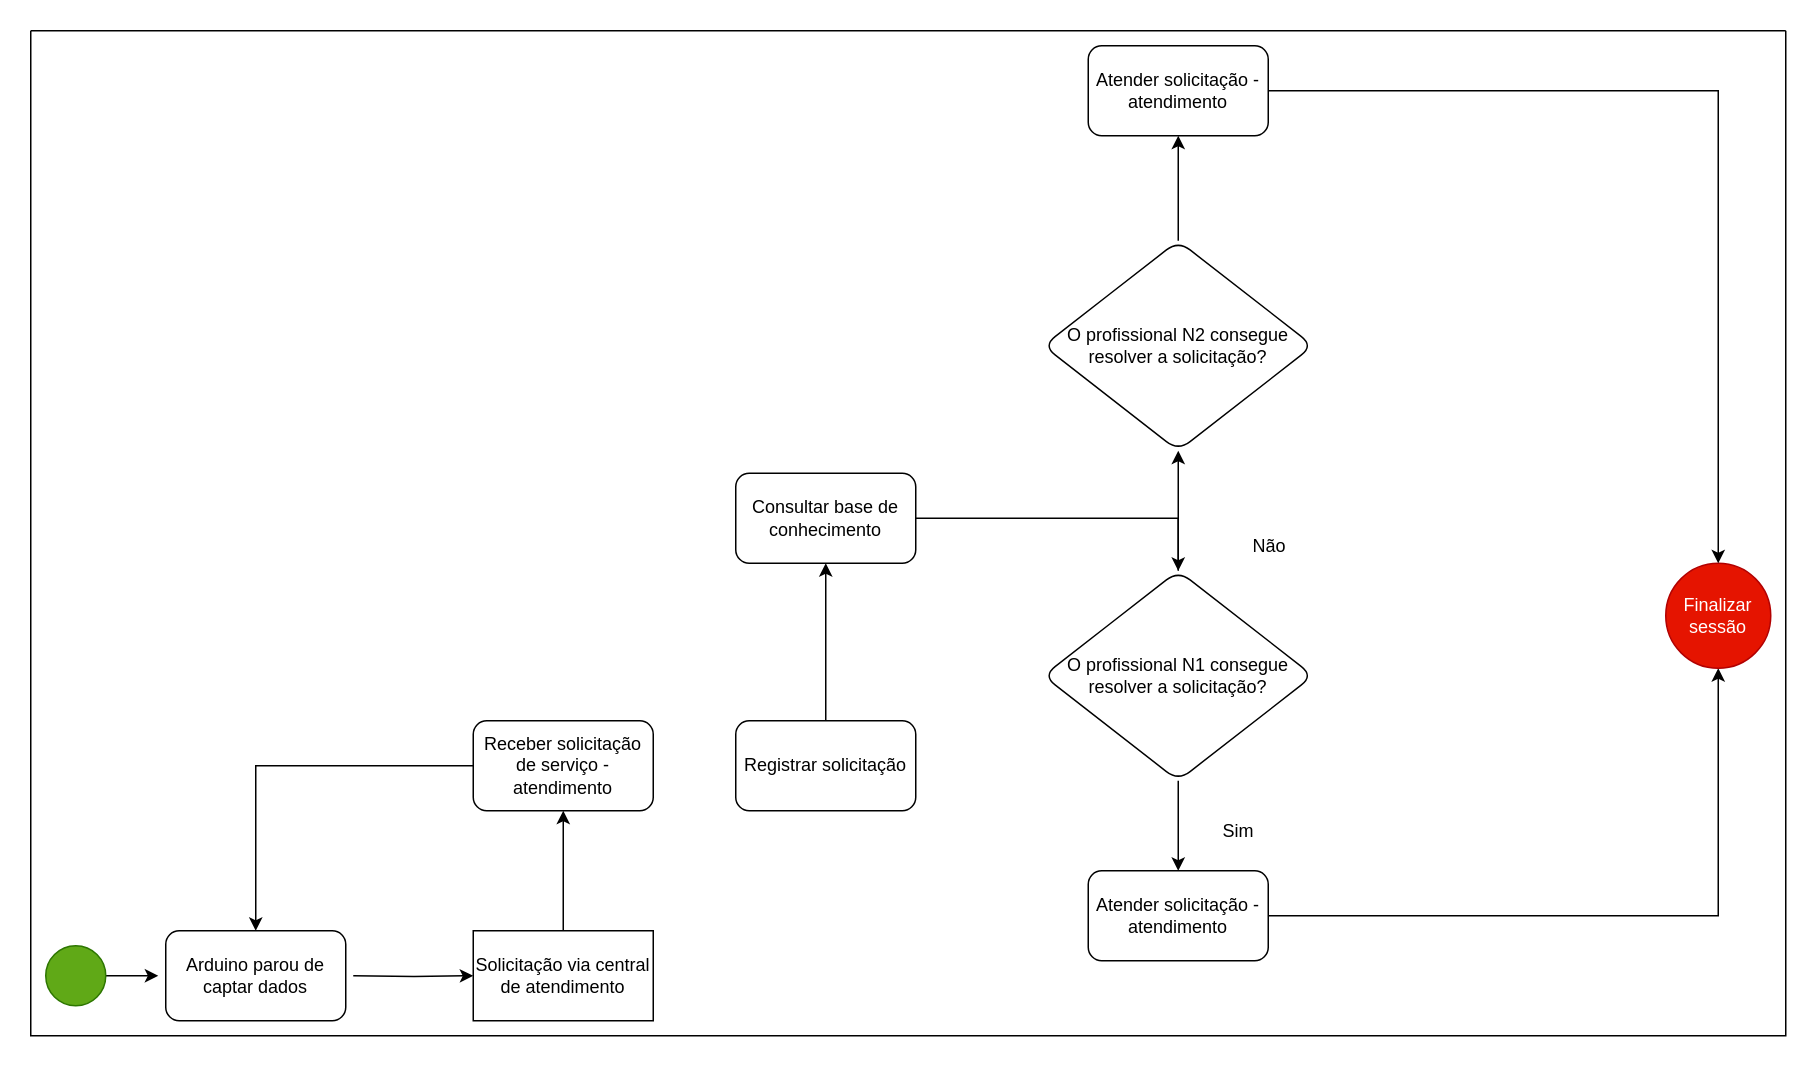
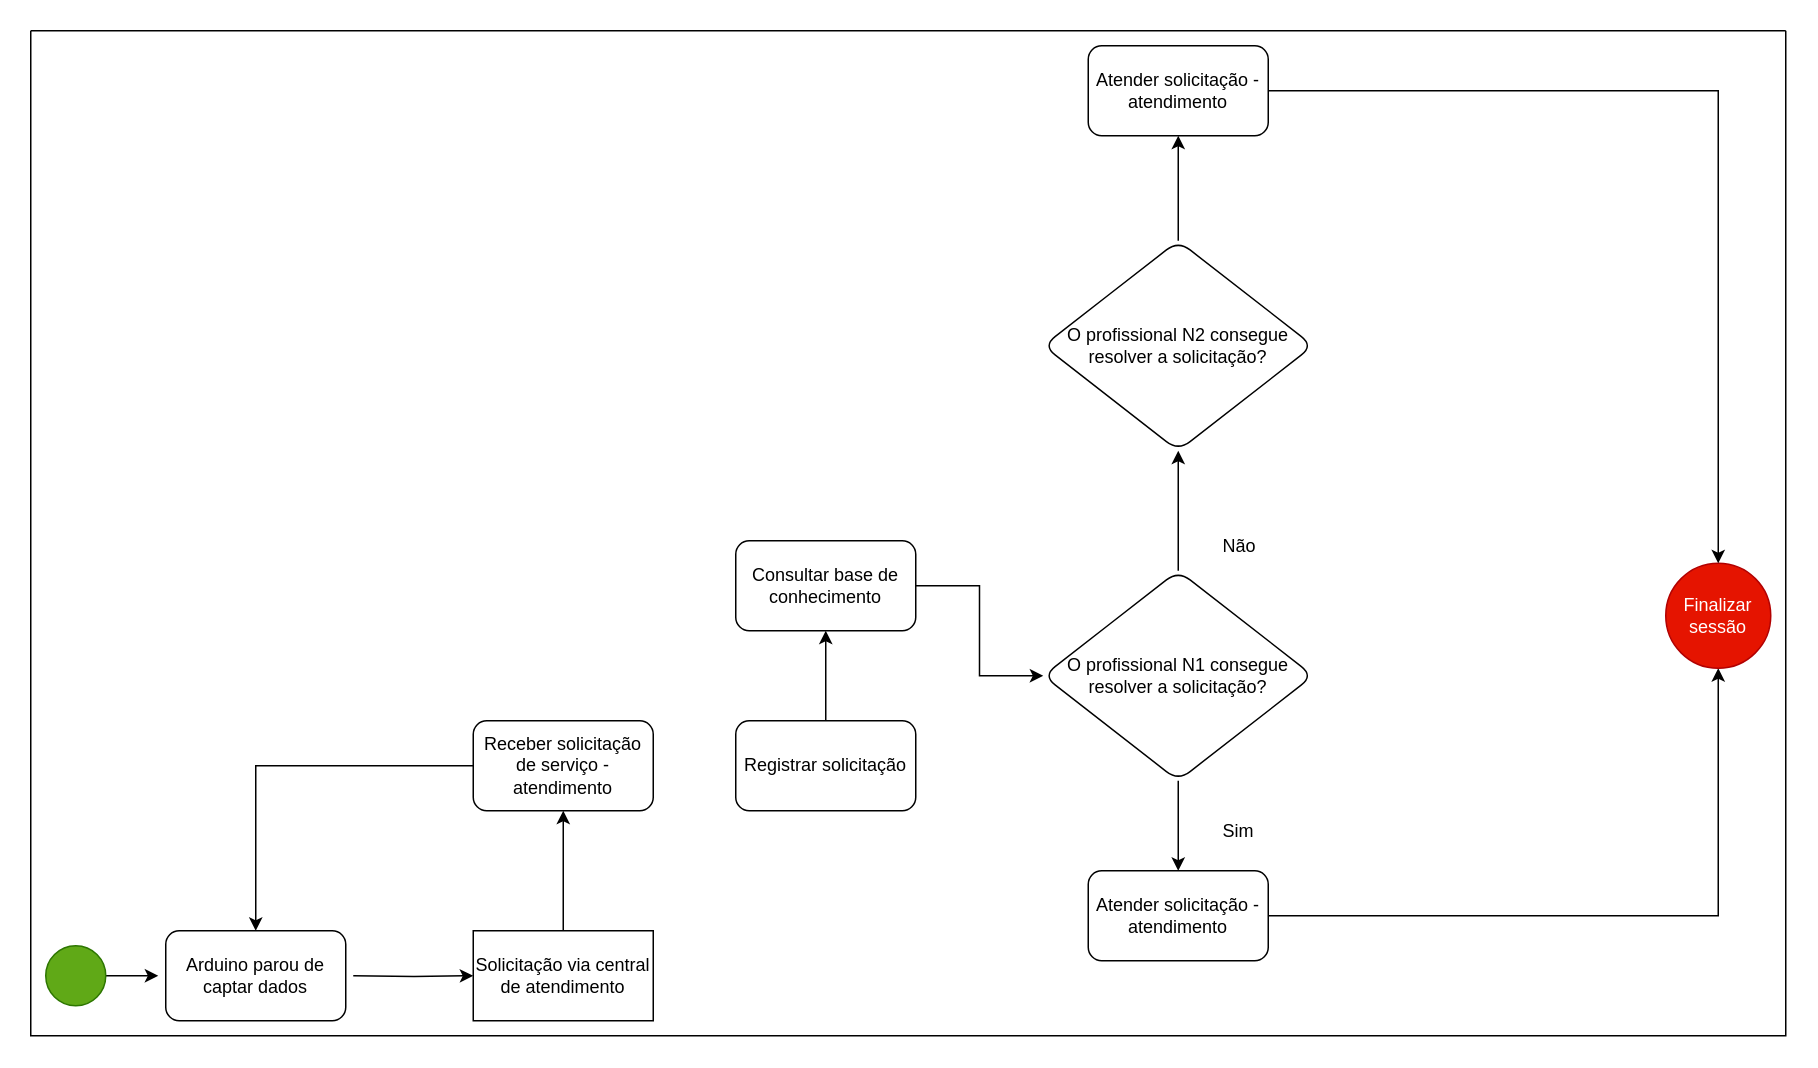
node "Consultar base de conhecimento": moved (826, 518) -> (826, 586)
node "Não": moved (1268, 533) -> (1238, 533)
